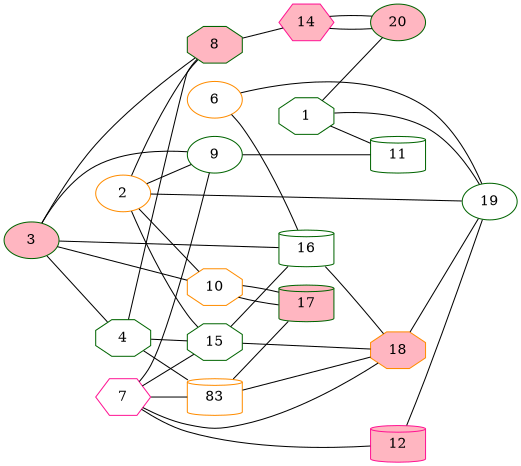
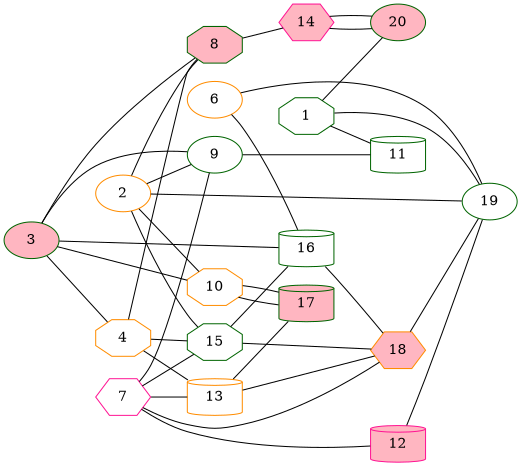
node "4": color darkgreen -> darkorange
node "18": shape octagon -> hexagon
node "83": label "83" -> "13"
